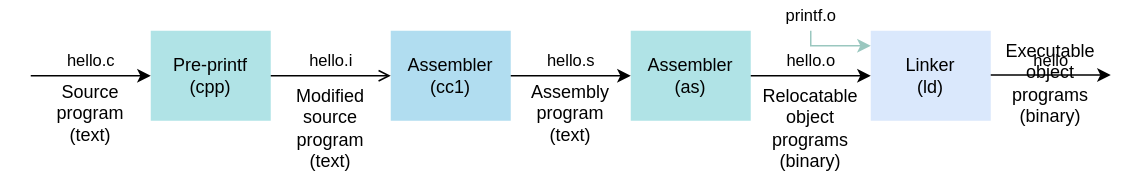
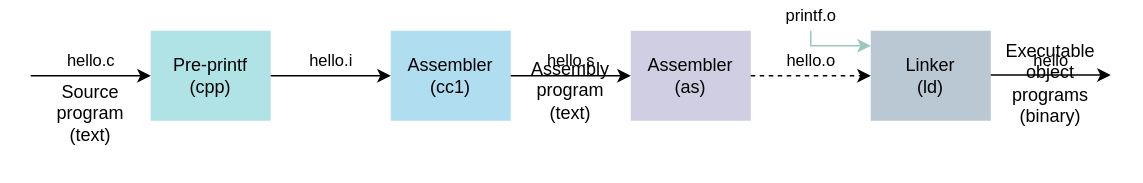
edge "Pre-printf (cpp)" -> "Assembler (cc1)": arrowhead open -> classic
node "Assembler (as)": fillcolor #b0e3e6 -> #d0cee2
edge "Assembler (as)" -> "Linker (ld)": style solid -> dashed
node "Linker (ld)": fillcolor #dae8fc -> #bac8d3
node "Assembly program (text)": moved (571, 113) -> (571, 91)
node "Modified source program (text)": removed
node "Relocatable object programs (binary)": removed
